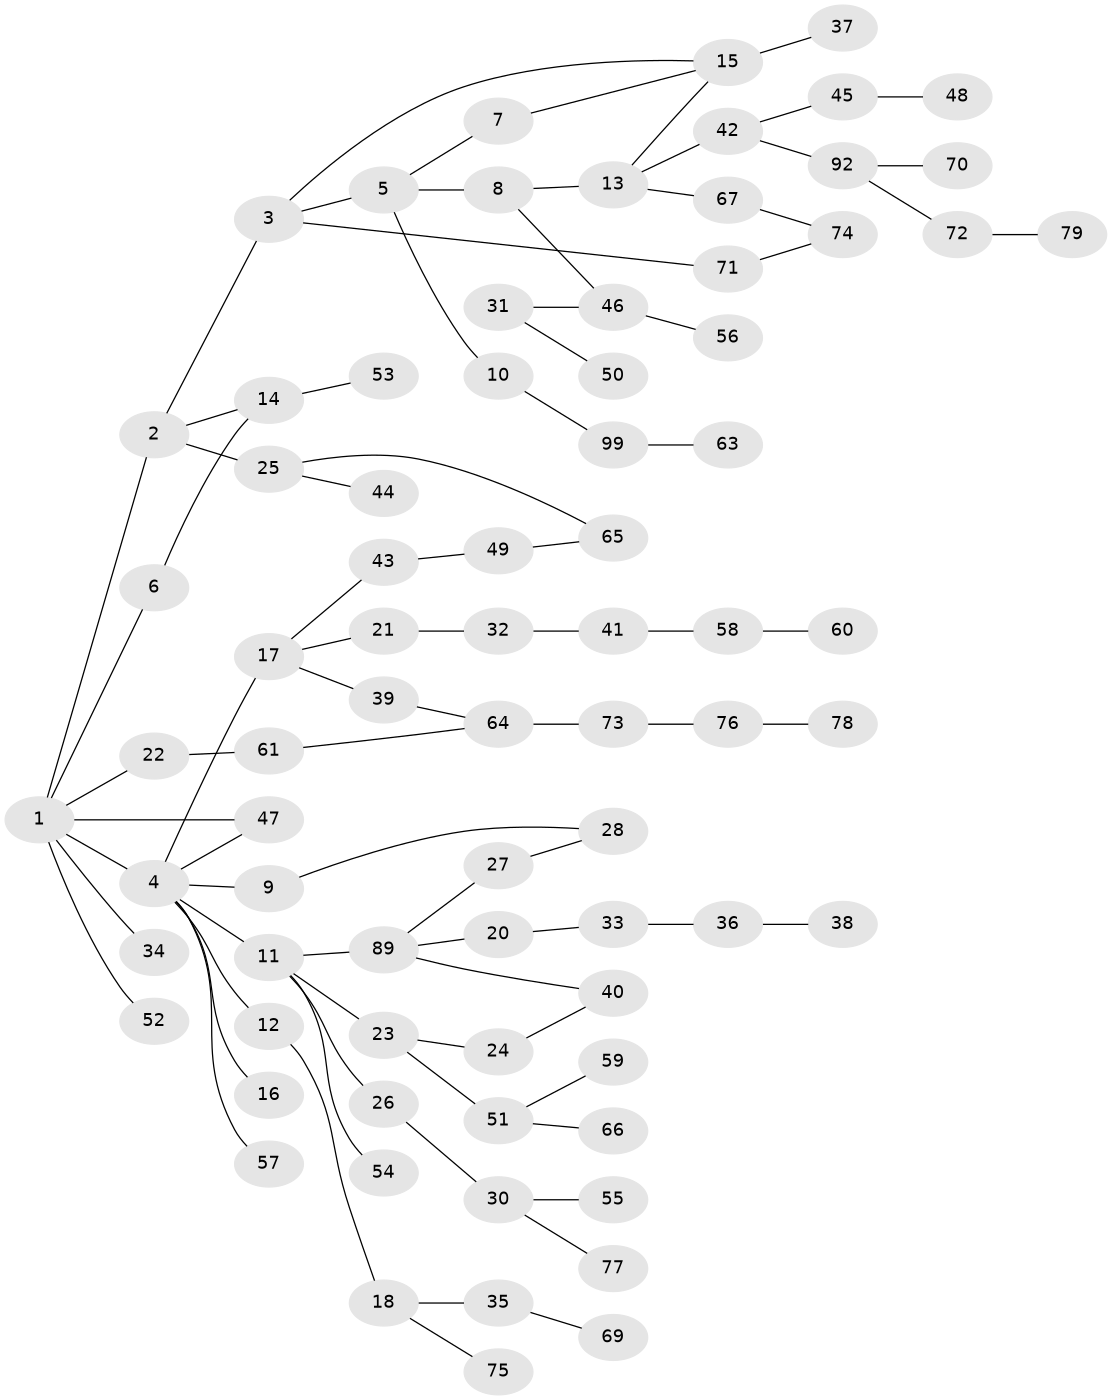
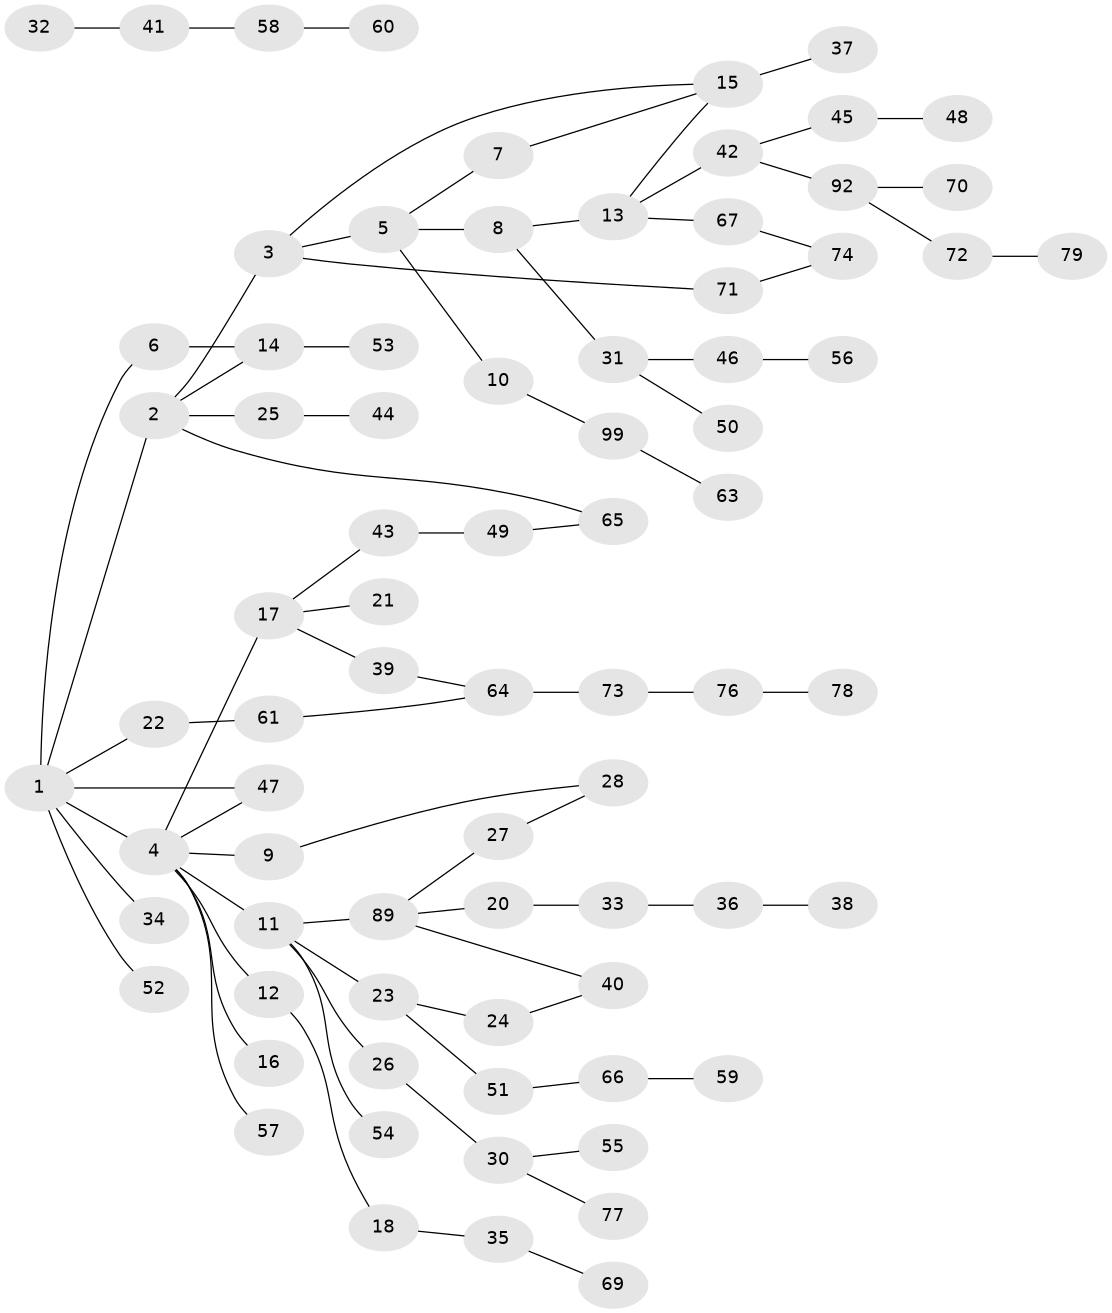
edge "8" -- "46": now "8" -- "31"
edge "25" -- "65": now "2" -- "65"
edge "21" -- "32": removed
edge "59" -- "51": now "59" -- "66"
node "75": removed
